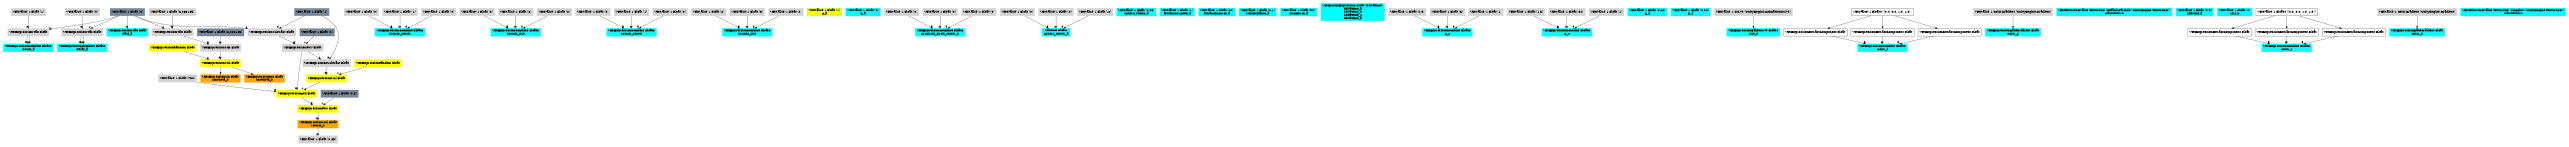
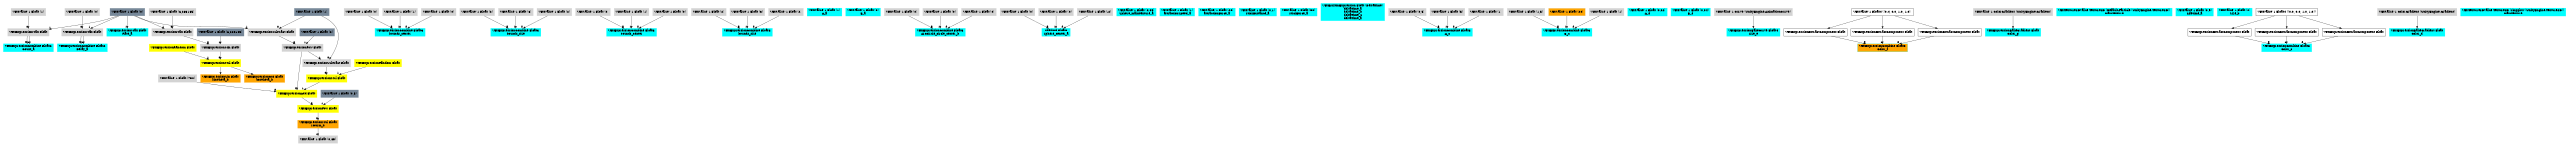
node "VFXValue`1 Float (1) A_a": fillcolor yellow -> cyan
node "VFXValue`1 Float (0,05) Sphere_radius_a": label "VFXValue`1 Float (0,05) Sphere_radius_a" -> "VFXValue`1 Float (0,05) Sphere_mainTexture_a"
node "VFXValue`1 Float (20)": fillcolor lightgray -> orange
node "VFXExpressionCombine Float3 Color_f": fillcolor cyan -> orange
